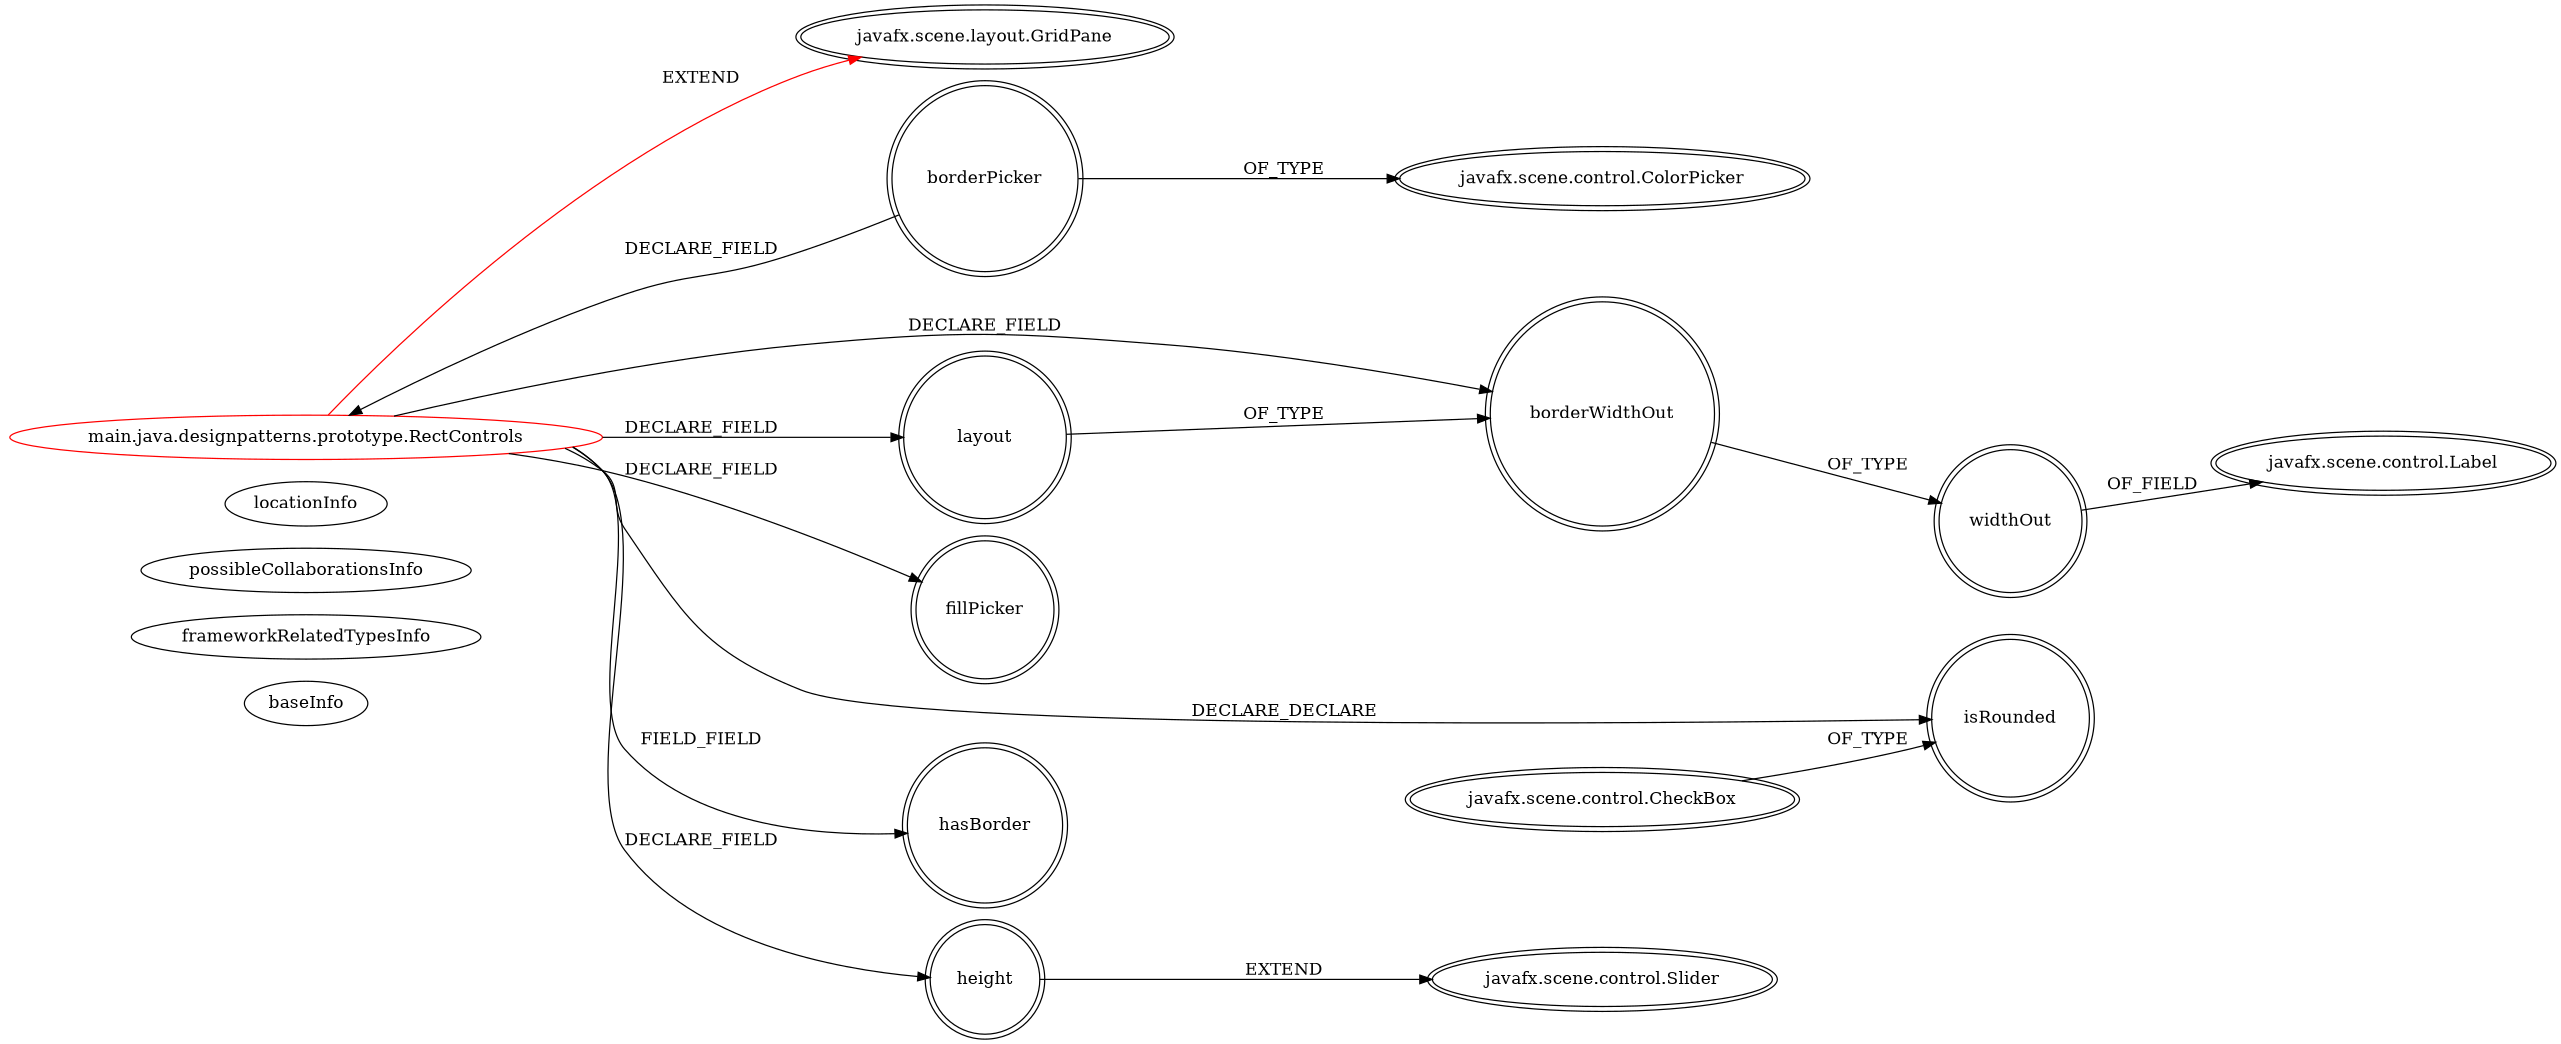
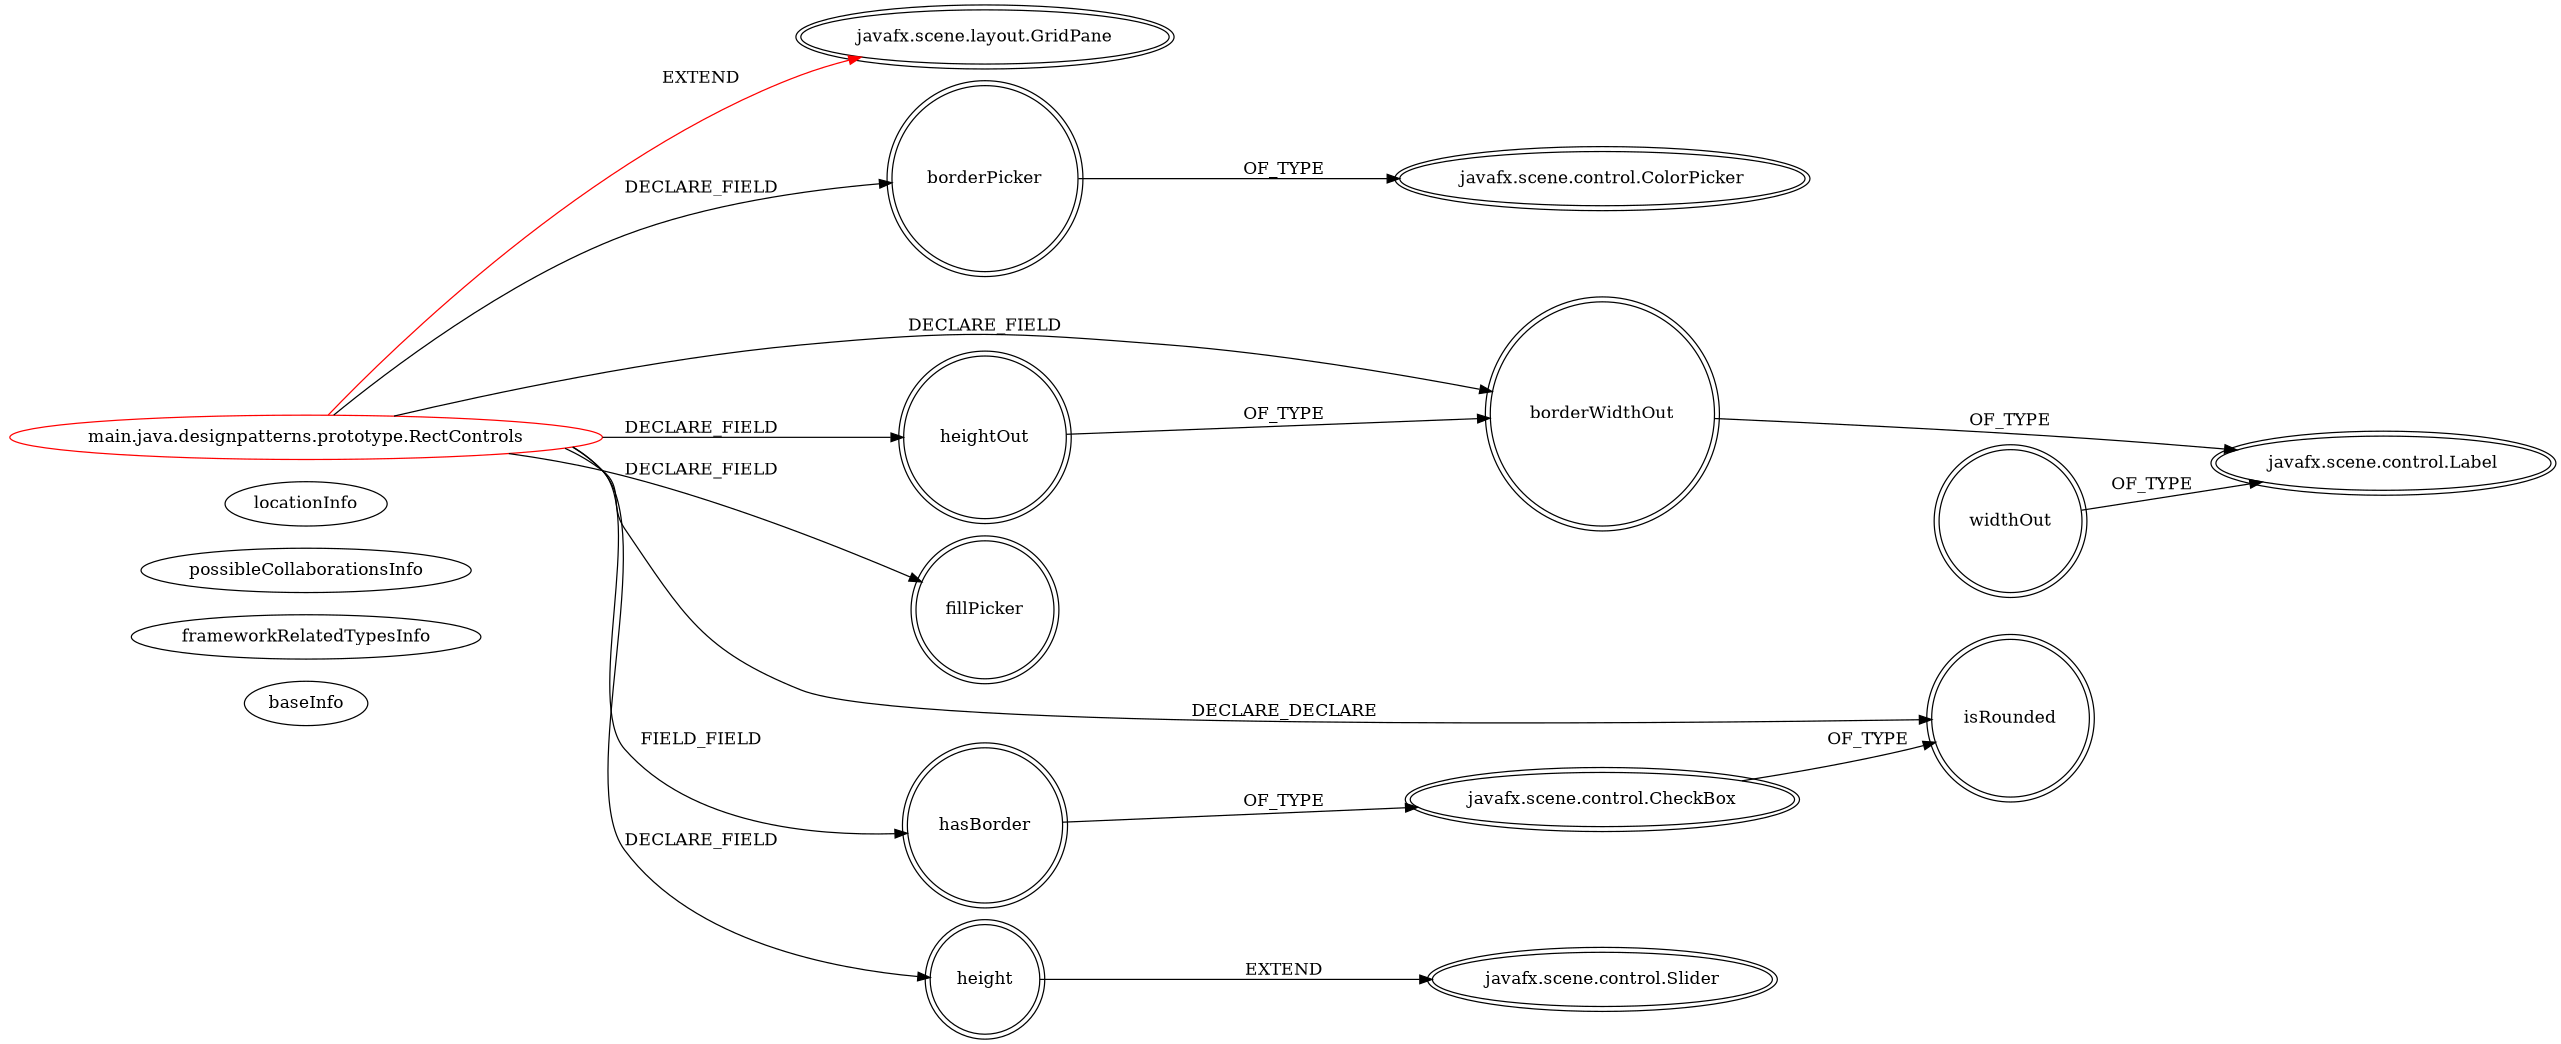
edge "borderPicker" -> "main.java.designpatterns.prototype.RectControls": reversed
node "layout": label "layout" -> "heightOut"
edge "borderWidthOut" -> "widthOut": now "borderWidthOut" -> "javafx.scene.control.Label"
edge "widthOut" -> "javafx.scene.control.Label": label "OF_FIELD" -> "OF_TYPE"
edge "hasBorder" -> "javafx.scene.control.CheckBox": added, label "OF_TYPE"
